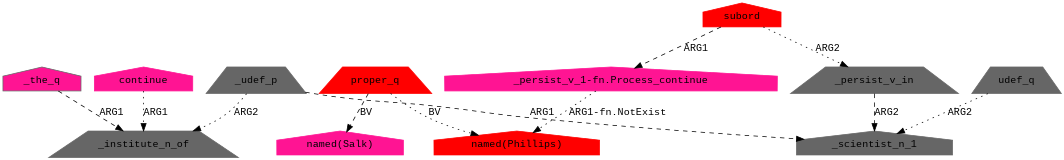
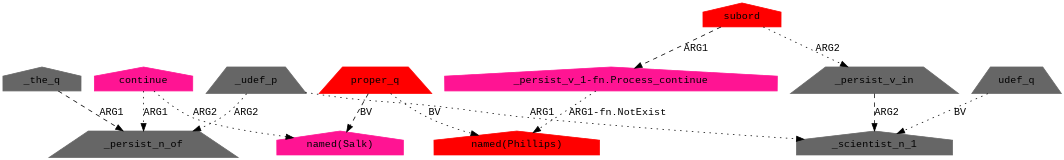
node "_the_q": fillcolor deeppink -> gray40
edge "udef_q" -> "_scientist_n_1": label "ARG2" -> "BV"
edge "_udef_p" -> "_scientist_n_1": style dashed -> dotted
edge "continue" -> "named(Salk)": added, label "ARG2"
node "_institute_n_of": label "_institute_n_of" -> "_persist_n_of"
